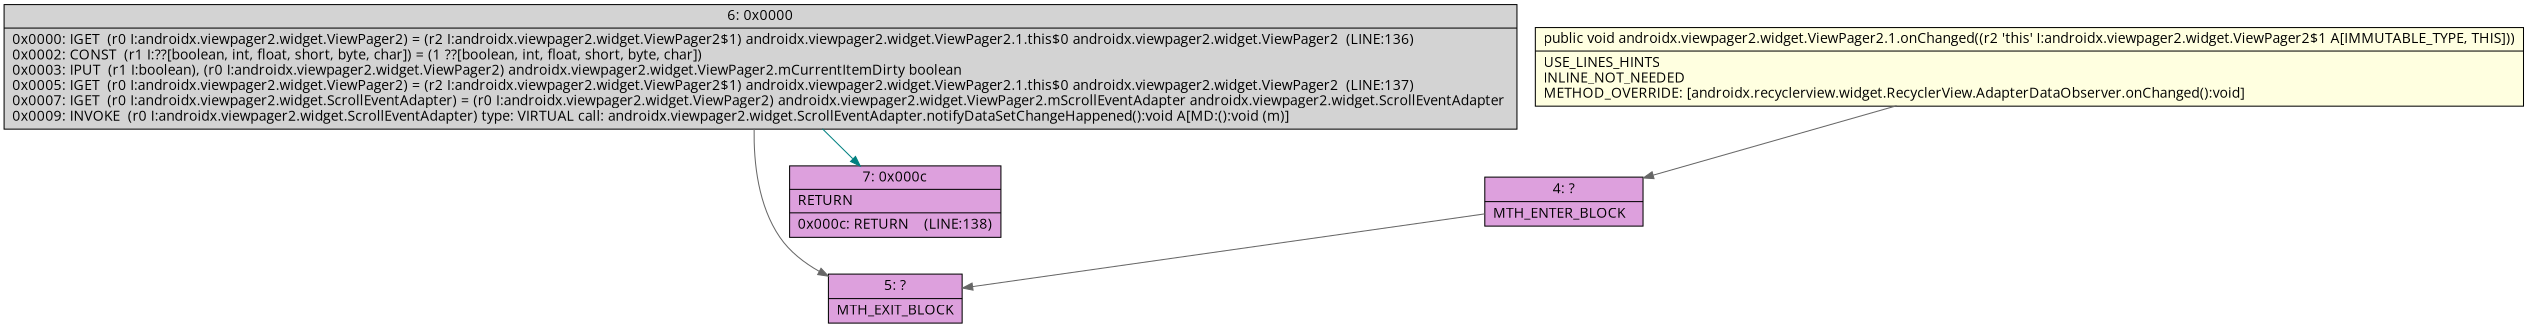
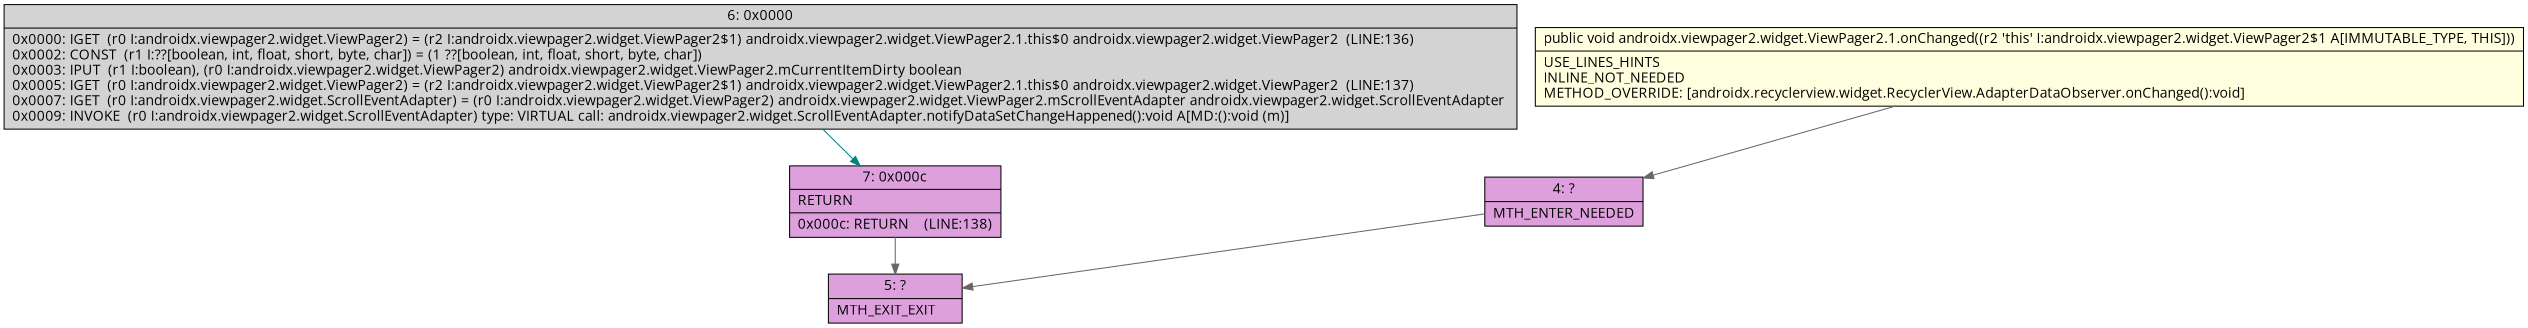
edge "6: 0x0000" -> "5: ?": now "7: 0x000c" -> "5: ?"
node "4: ?": text "MTH_ENTER_BLOCK" -> "MTH_ENTER_NEEDED"
node "5: ?": text "MTH_EXIT_BLOCK" -> "MTH_EXIT_EXIT"
